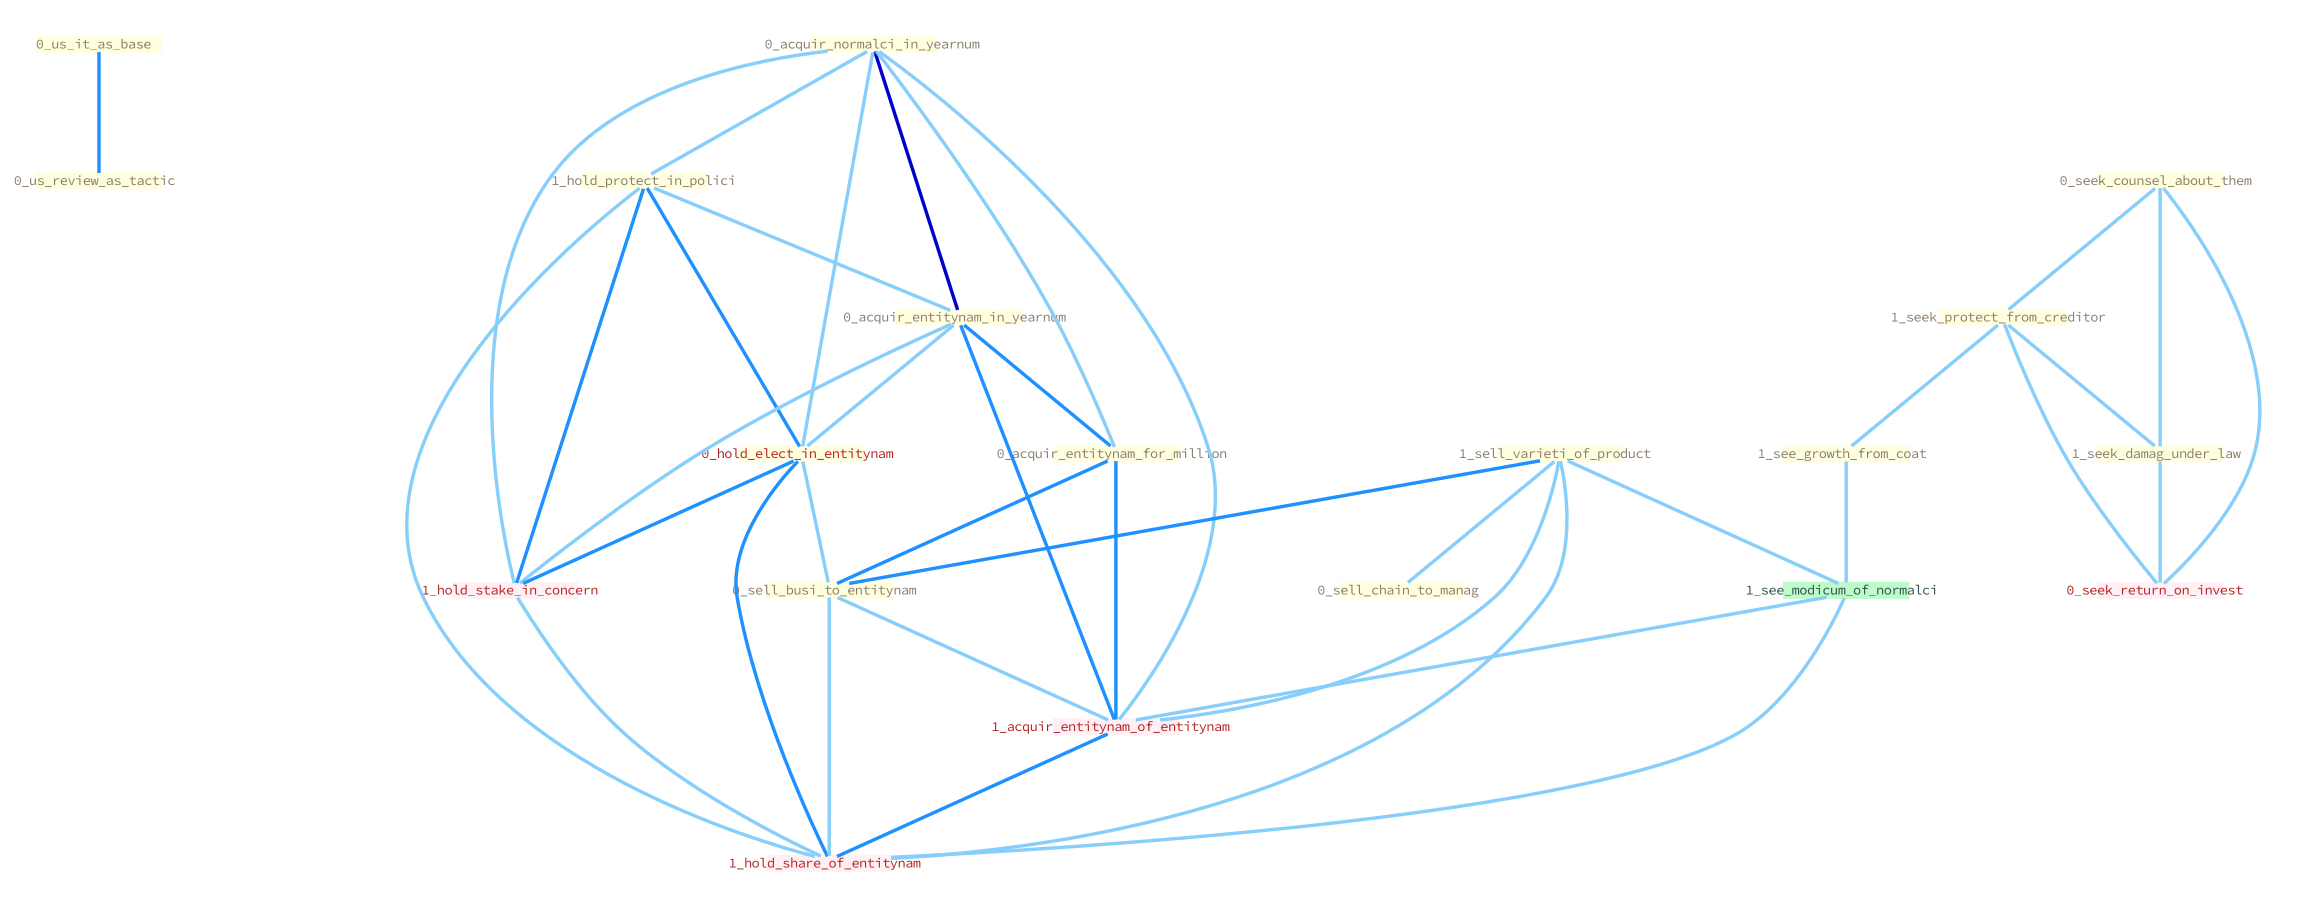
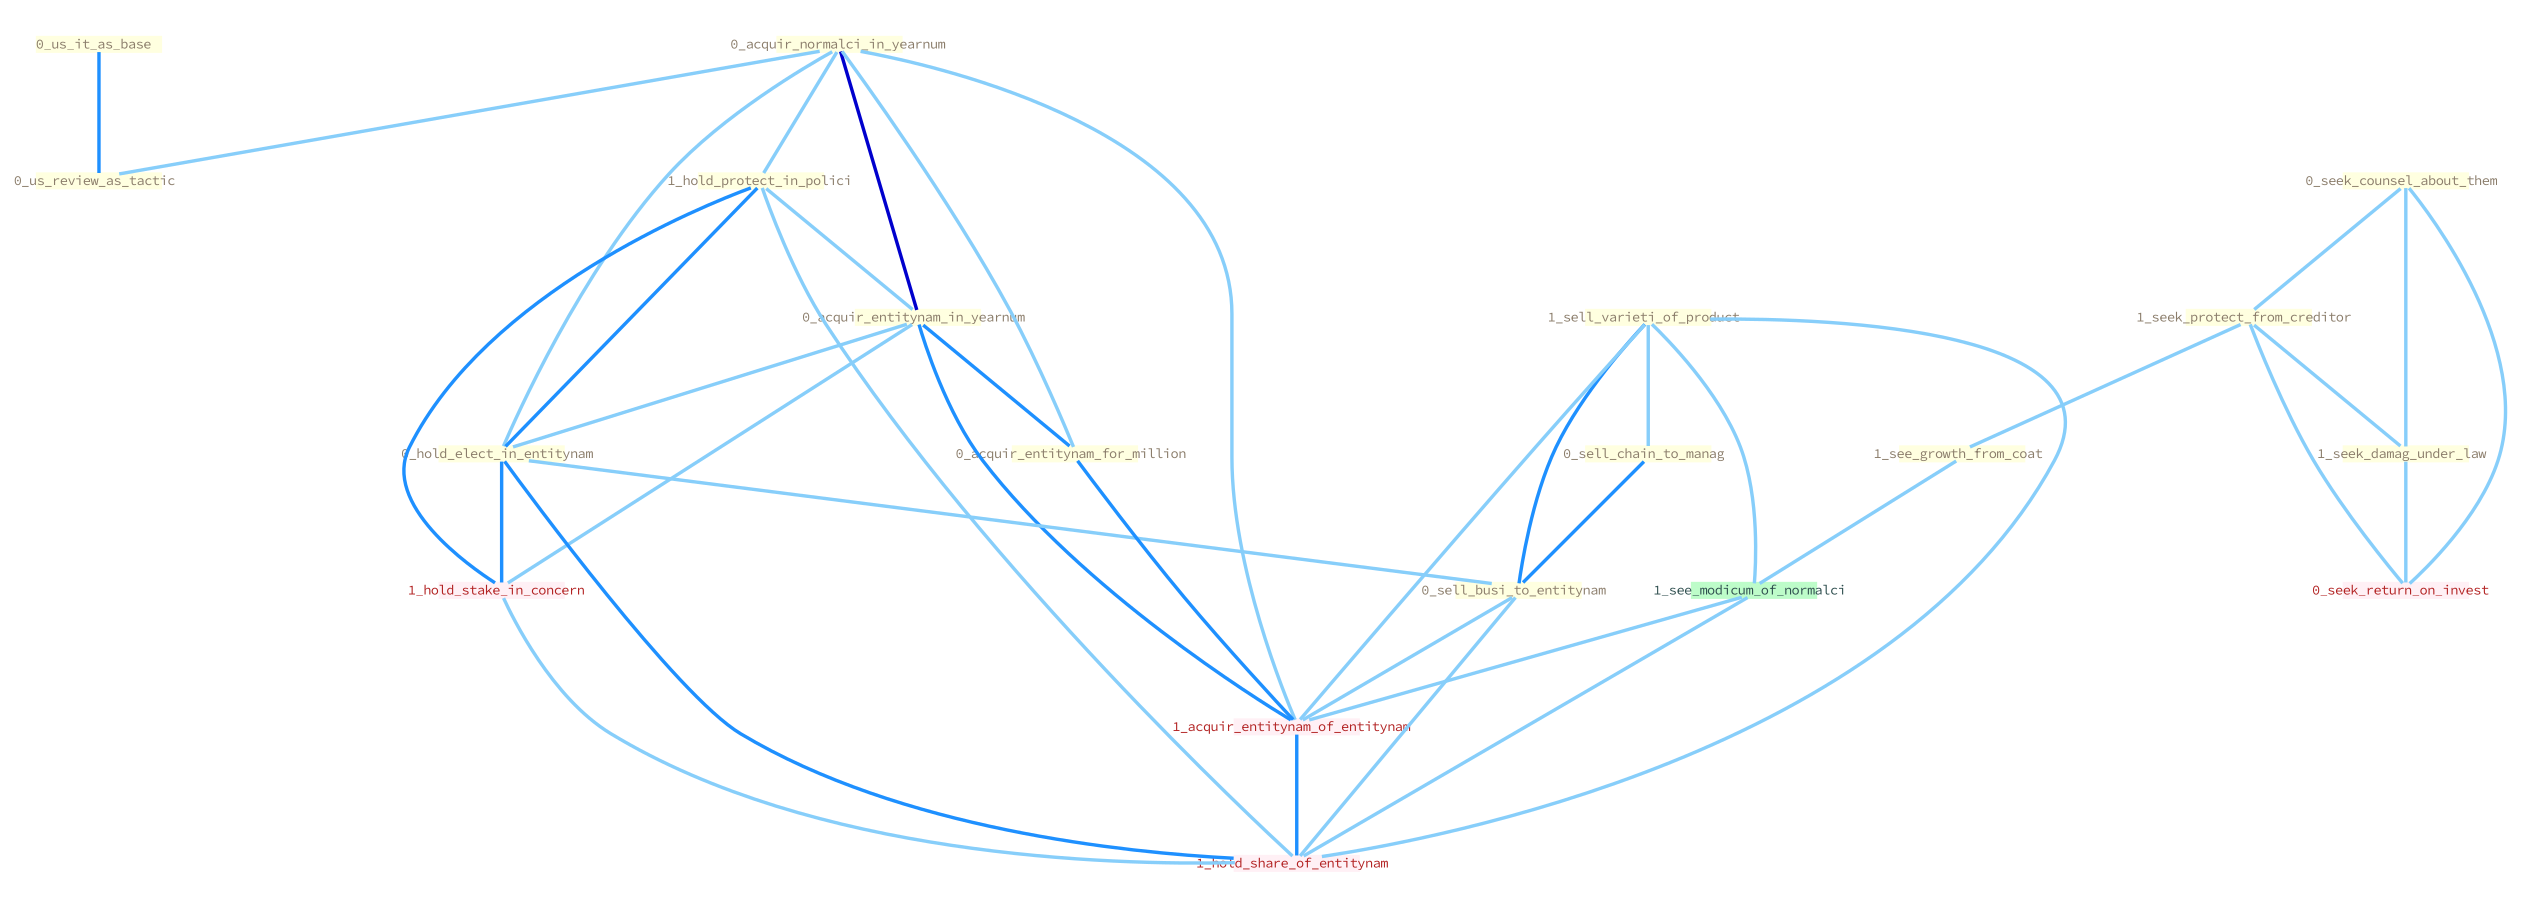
edge "0_acquir_normalci_in_yearnum" -- "1_hold_stake_in_concern": now "0_acquir_normalci_in_yearnum" -- "0_us_review_as_tactic"
node "0_hold_elect_in_entitynam": fontcolor #b22222 -> #8b7d6b
edge "0_acquir_entitynam_for_million" -- "0_sell_busi_to_entitynam": now "0_sell_chain_to_manag" -- "0_sell_busi_to_entitynam"
